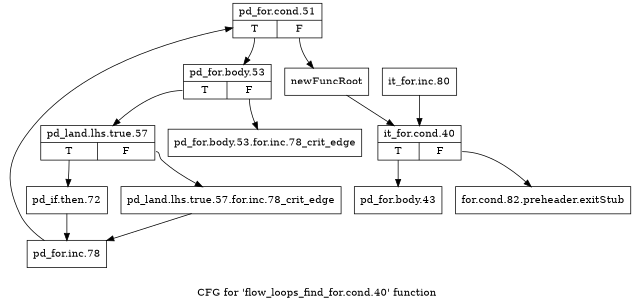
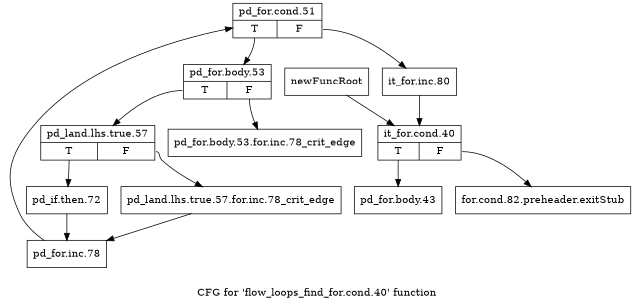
edge "pd_for.cond.51" -> "newFuncRoot": now "pd_for.cond.51" -> "it_for.inc.80"
